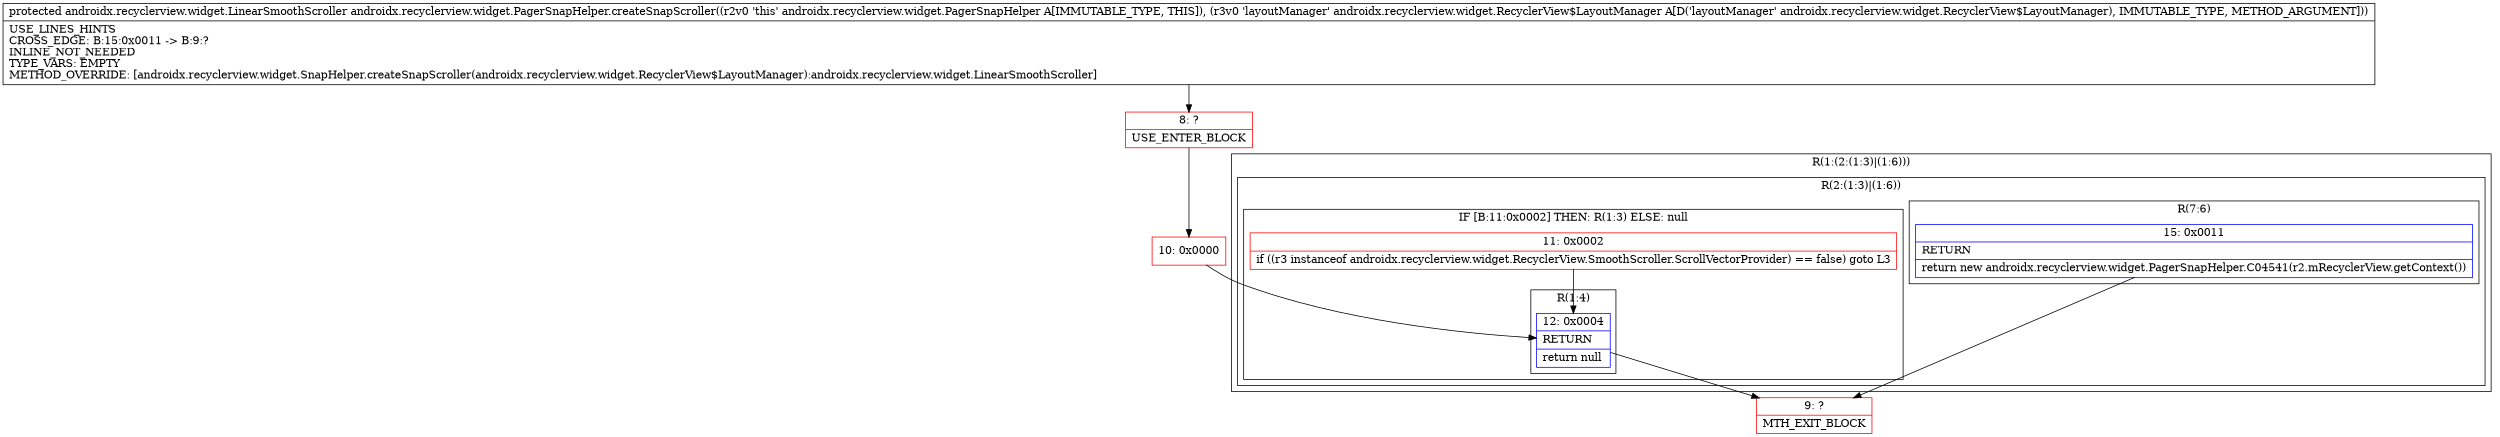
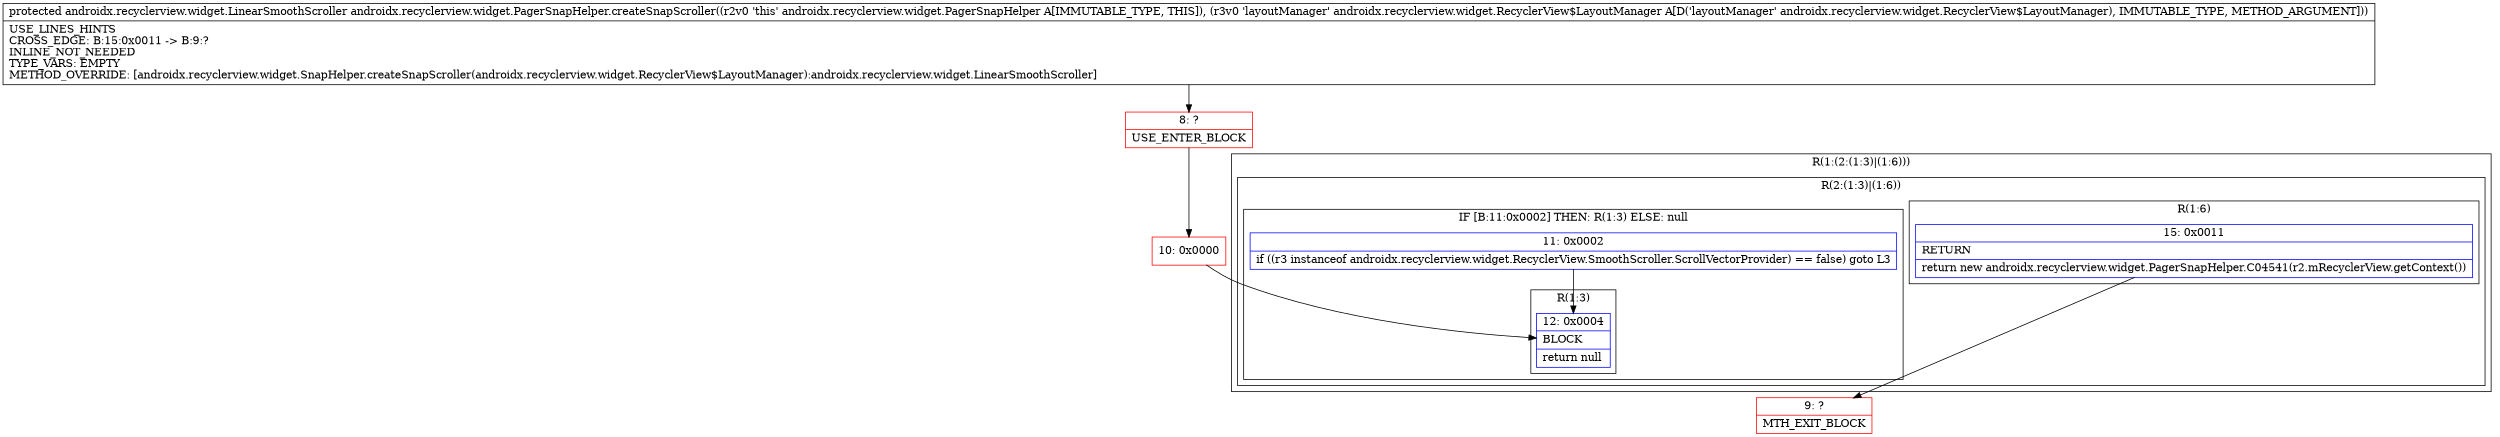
cluster "R(7:6)": label "R(7:6)" -> "R(1:6)"
node "11: 0x0002": color red -> blue
cluster "R(1:4)": label "R(1:4)" -> "R(1:3)"
node "12: 0x0004": text "RETURN" -> "BLOCK"
edge "12: 0x0004" -> "9: ?": removed
